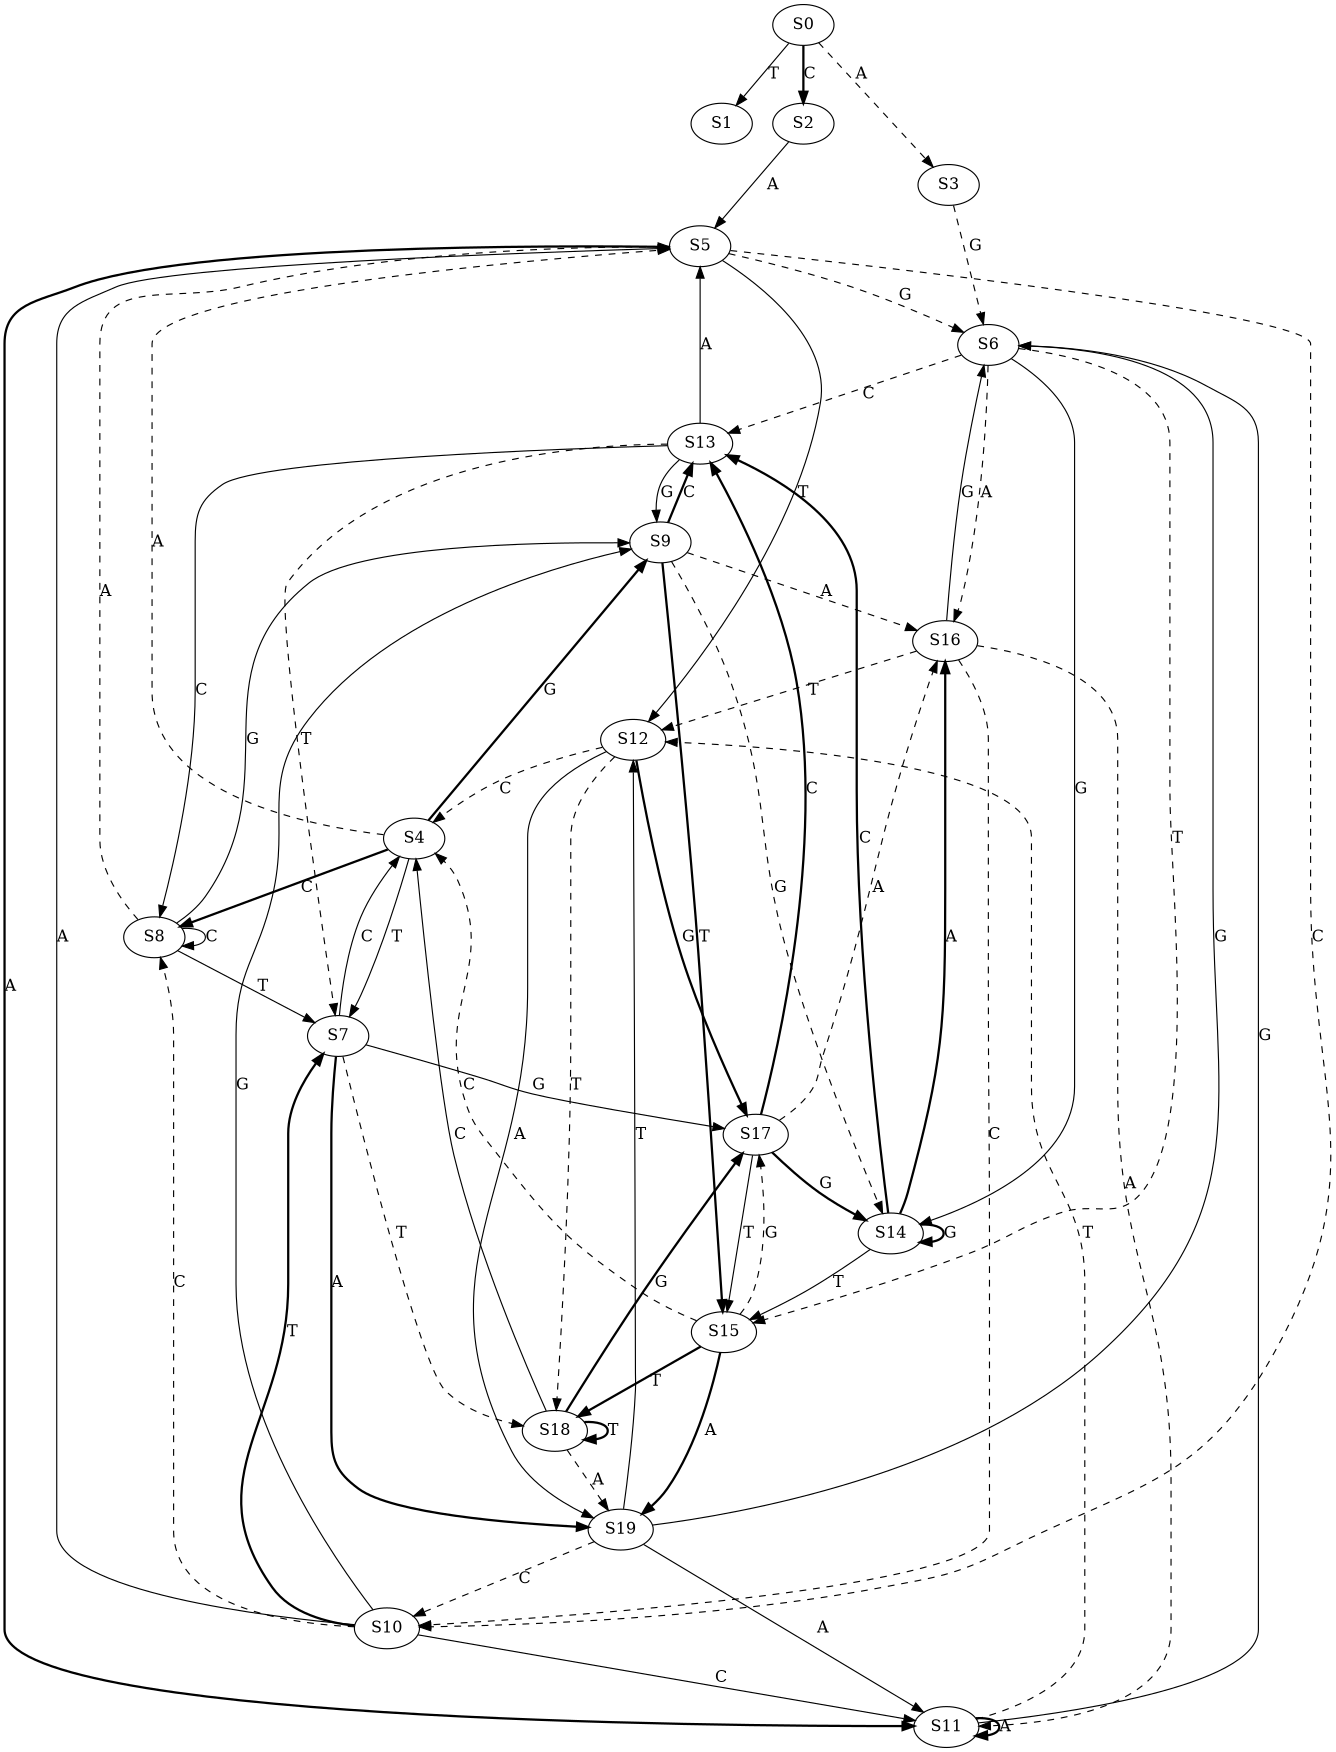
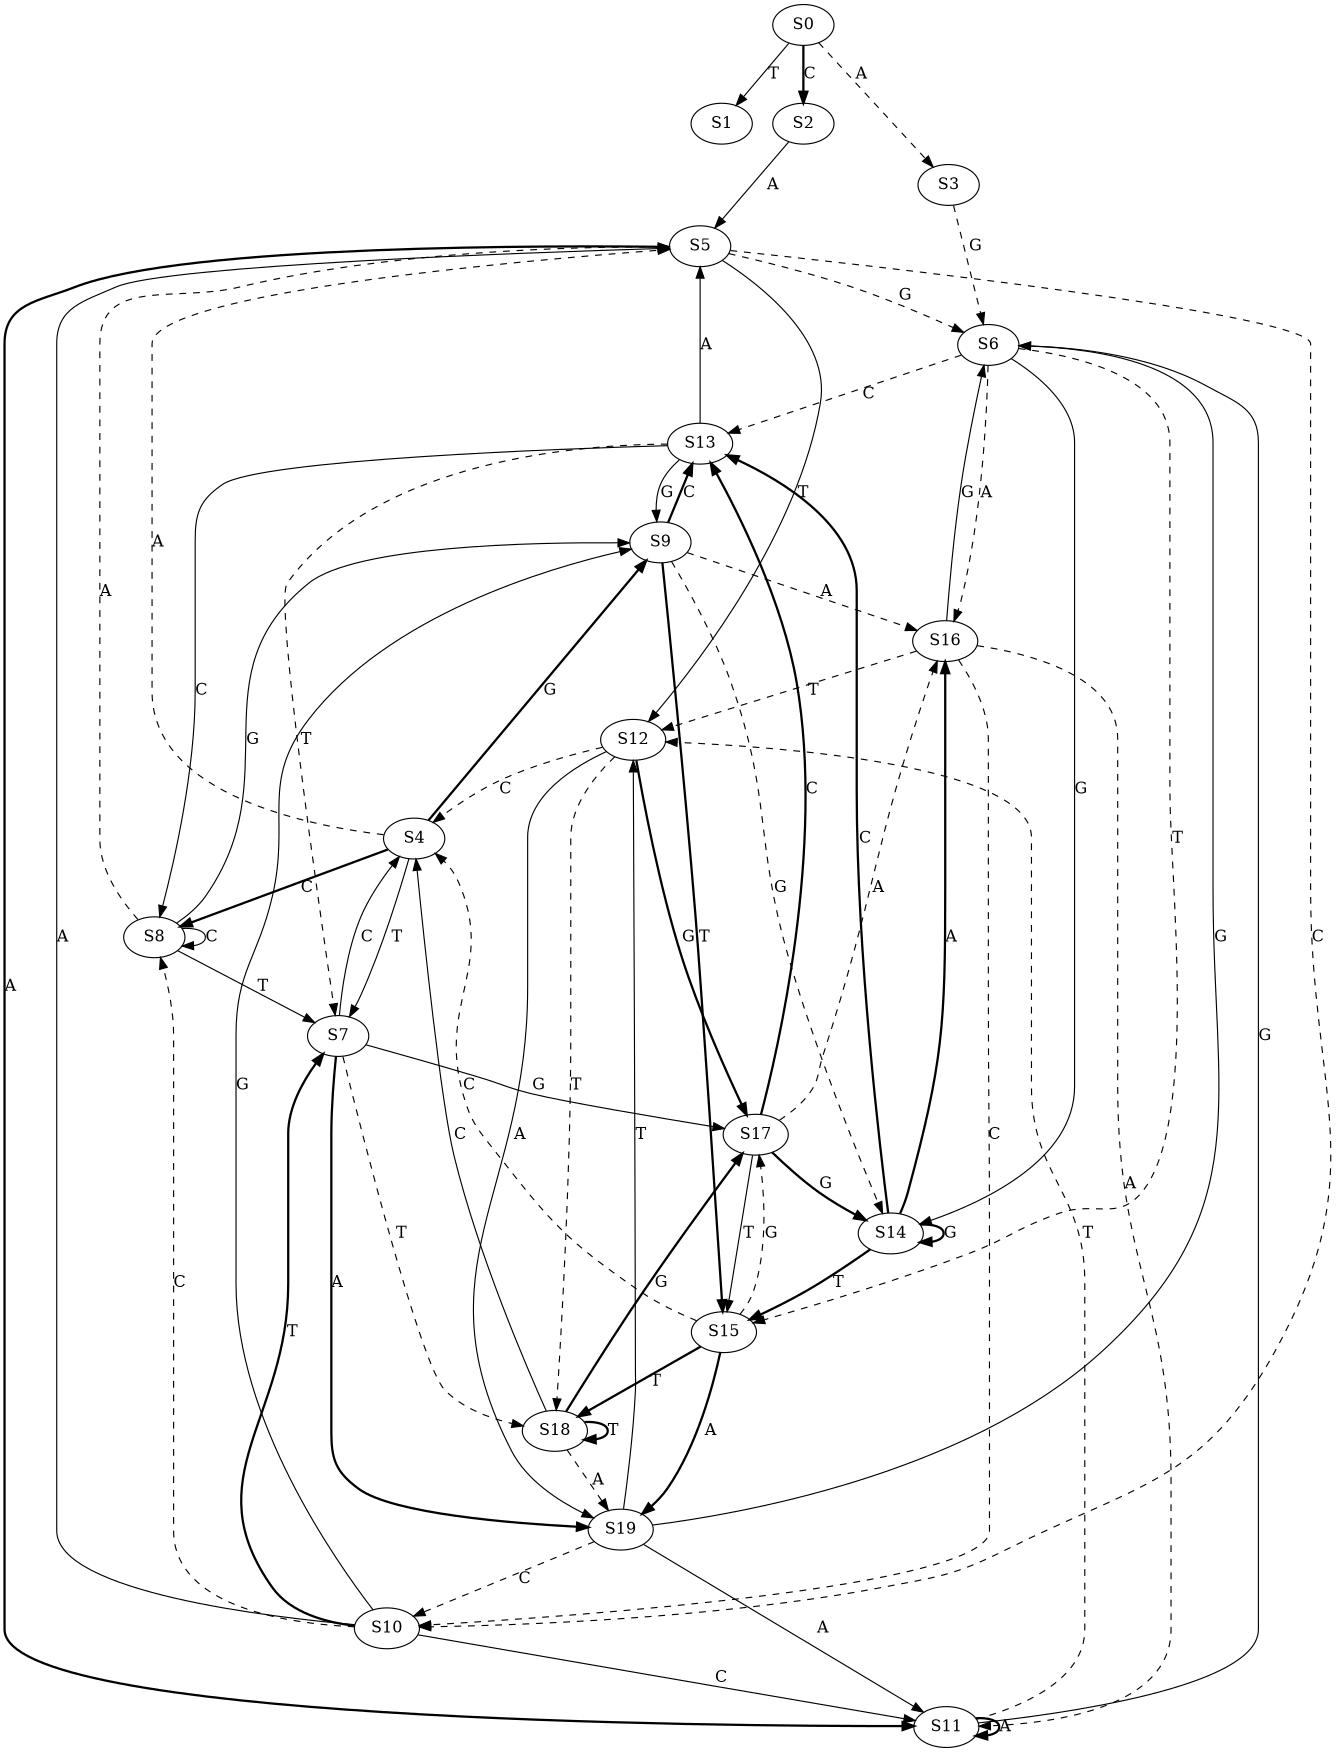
edge "S14" -> "S15": style solid -> bold
